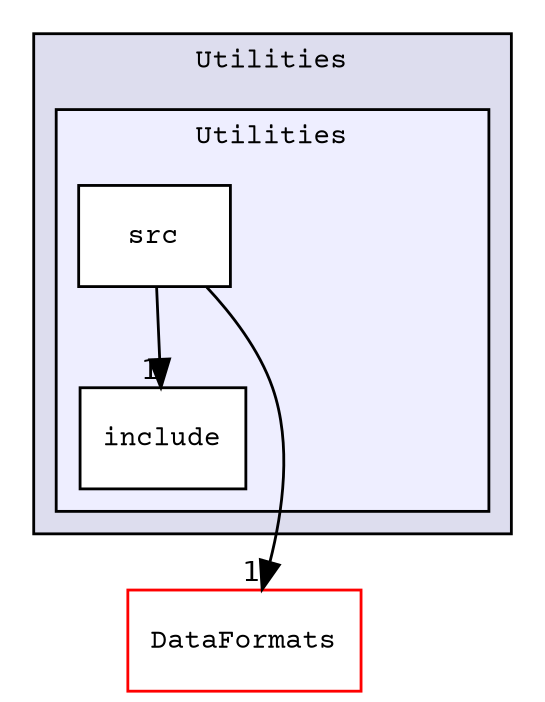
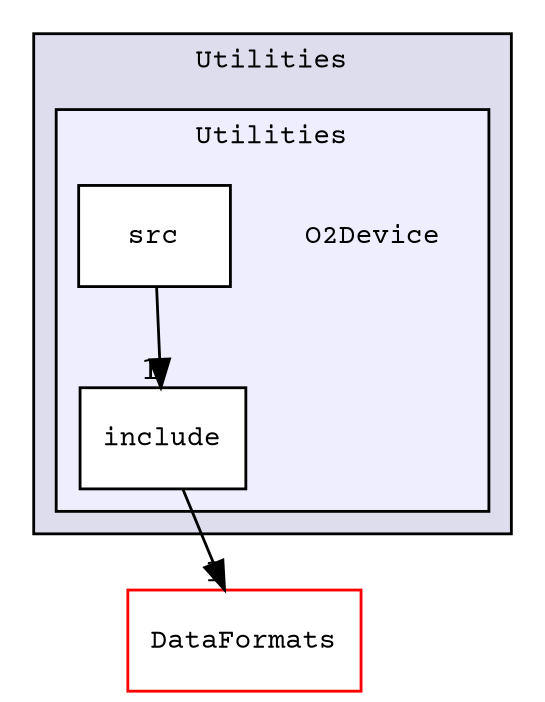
node "O2Device": added
edge "src" -> "DataFormats": now "include" -> "DataFormats"
